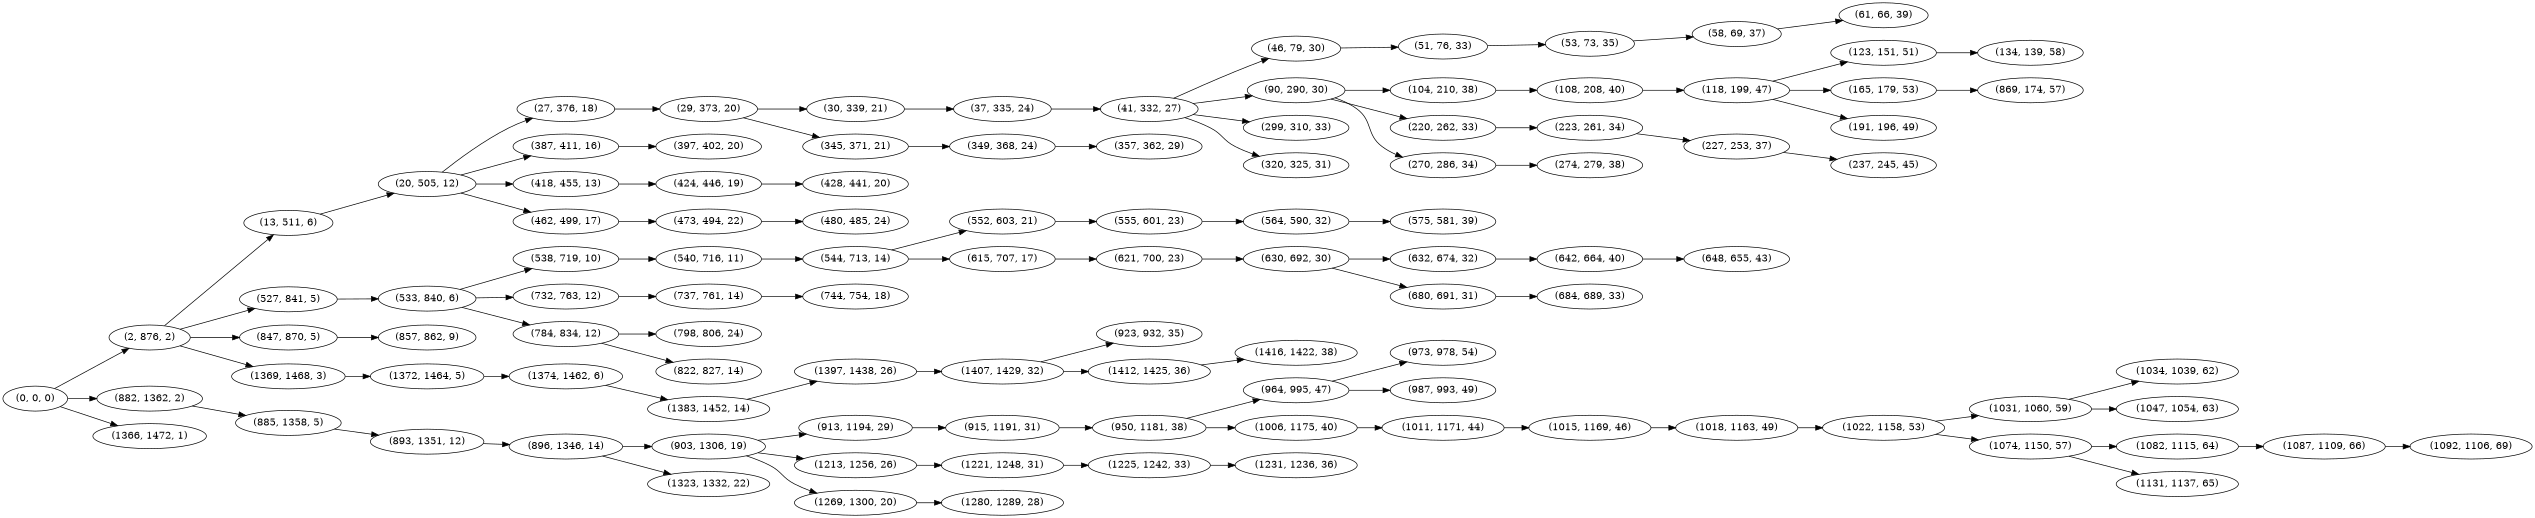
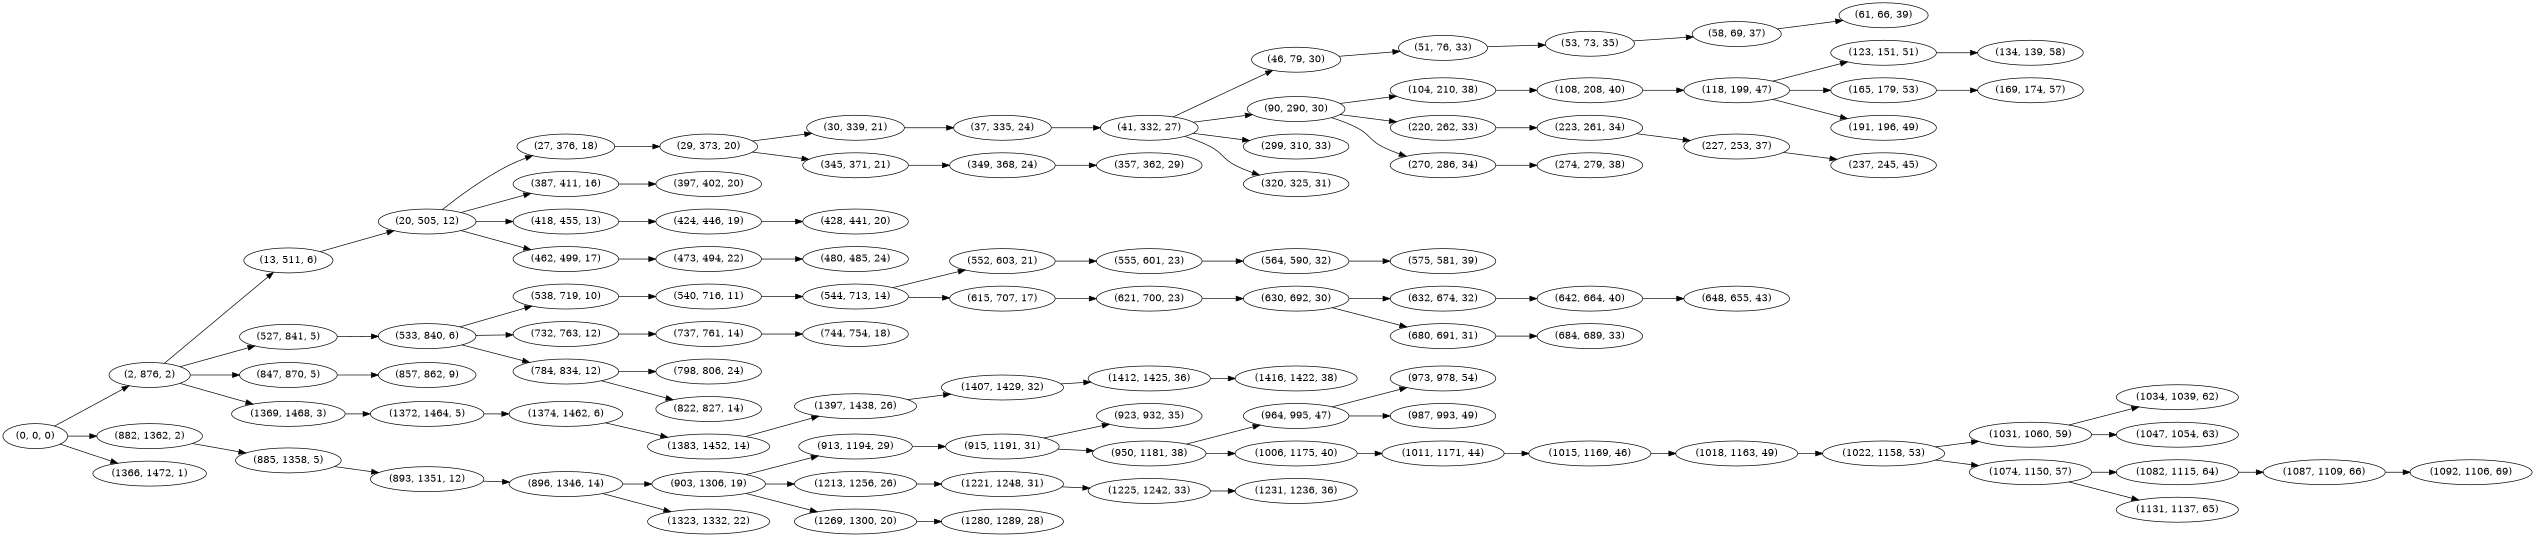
node "(869, 174, 57)": label "(869, 174, 57)" -> "(169, 174, 57)"
edge "(1407, 1429, 32)" -> "(923, 932, 35)": now "(915, 1191, 31)" -> "(923, 932, 35)"
